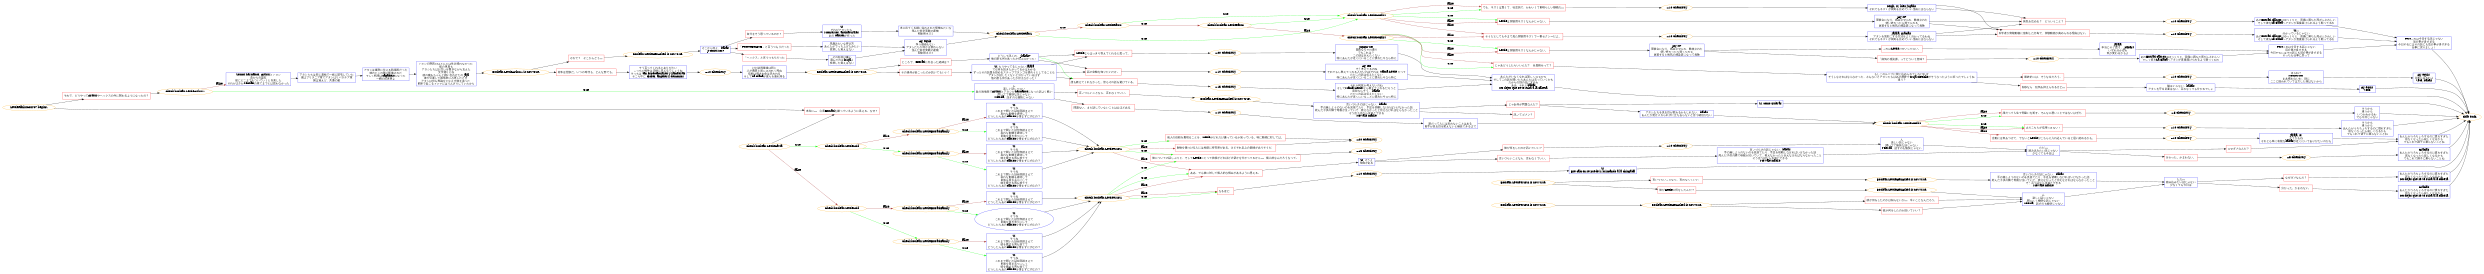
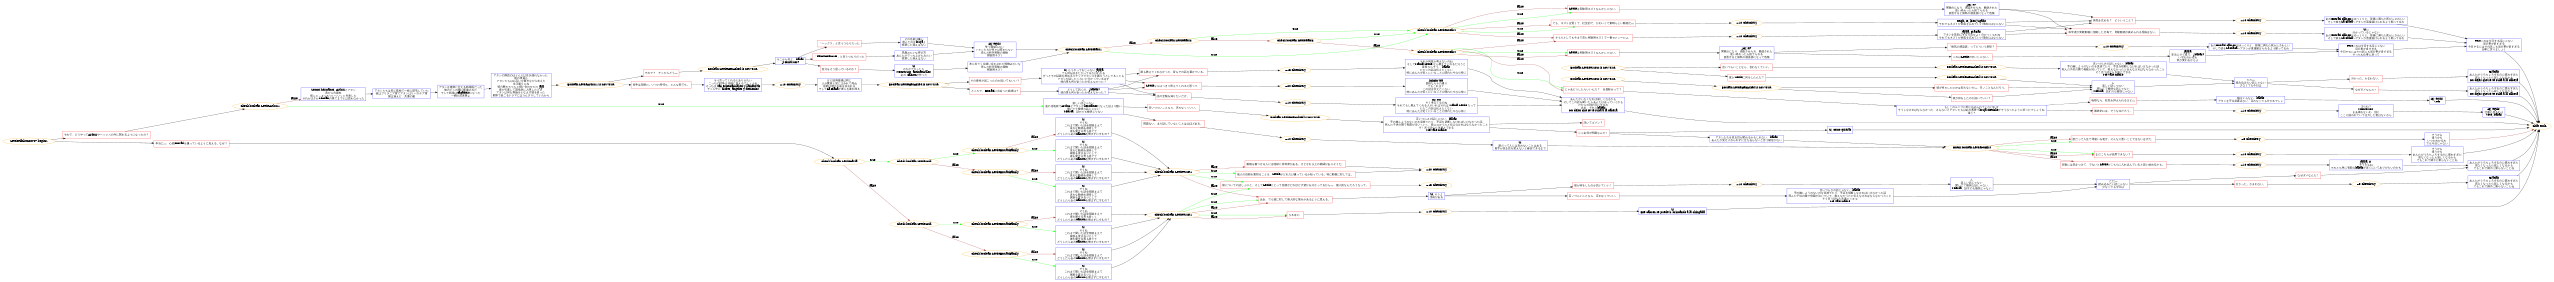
edge "Check boolean LettieRats2" -> "Check boolean LettieRats3": label "true" -> "false"
edge "Check boolean LettieRats1" -> "Check boolean LettieRats2": label "true" -> "false"
edge "どうして訊くの、¿babas? 他の誰も何があったか伝えなかった？" -> "誰も教えてくれなかった。皆もその話を避けている。": color green -> black
edge "そうかも 違うかも いつかわかるわ でも今日じゃない" -> "Chat ends.": color black -> brown
edge "Check boolean LettieCavia" -> "本当に…　心底Entratiを嫌っているように見える。なぜ？": reversed
node "Sí そうね これまで聞いた話全部踏まえて 家族を置き去りにして どうしたらあのcabrónを憎まずにすむの？": shape ellipse -> box
